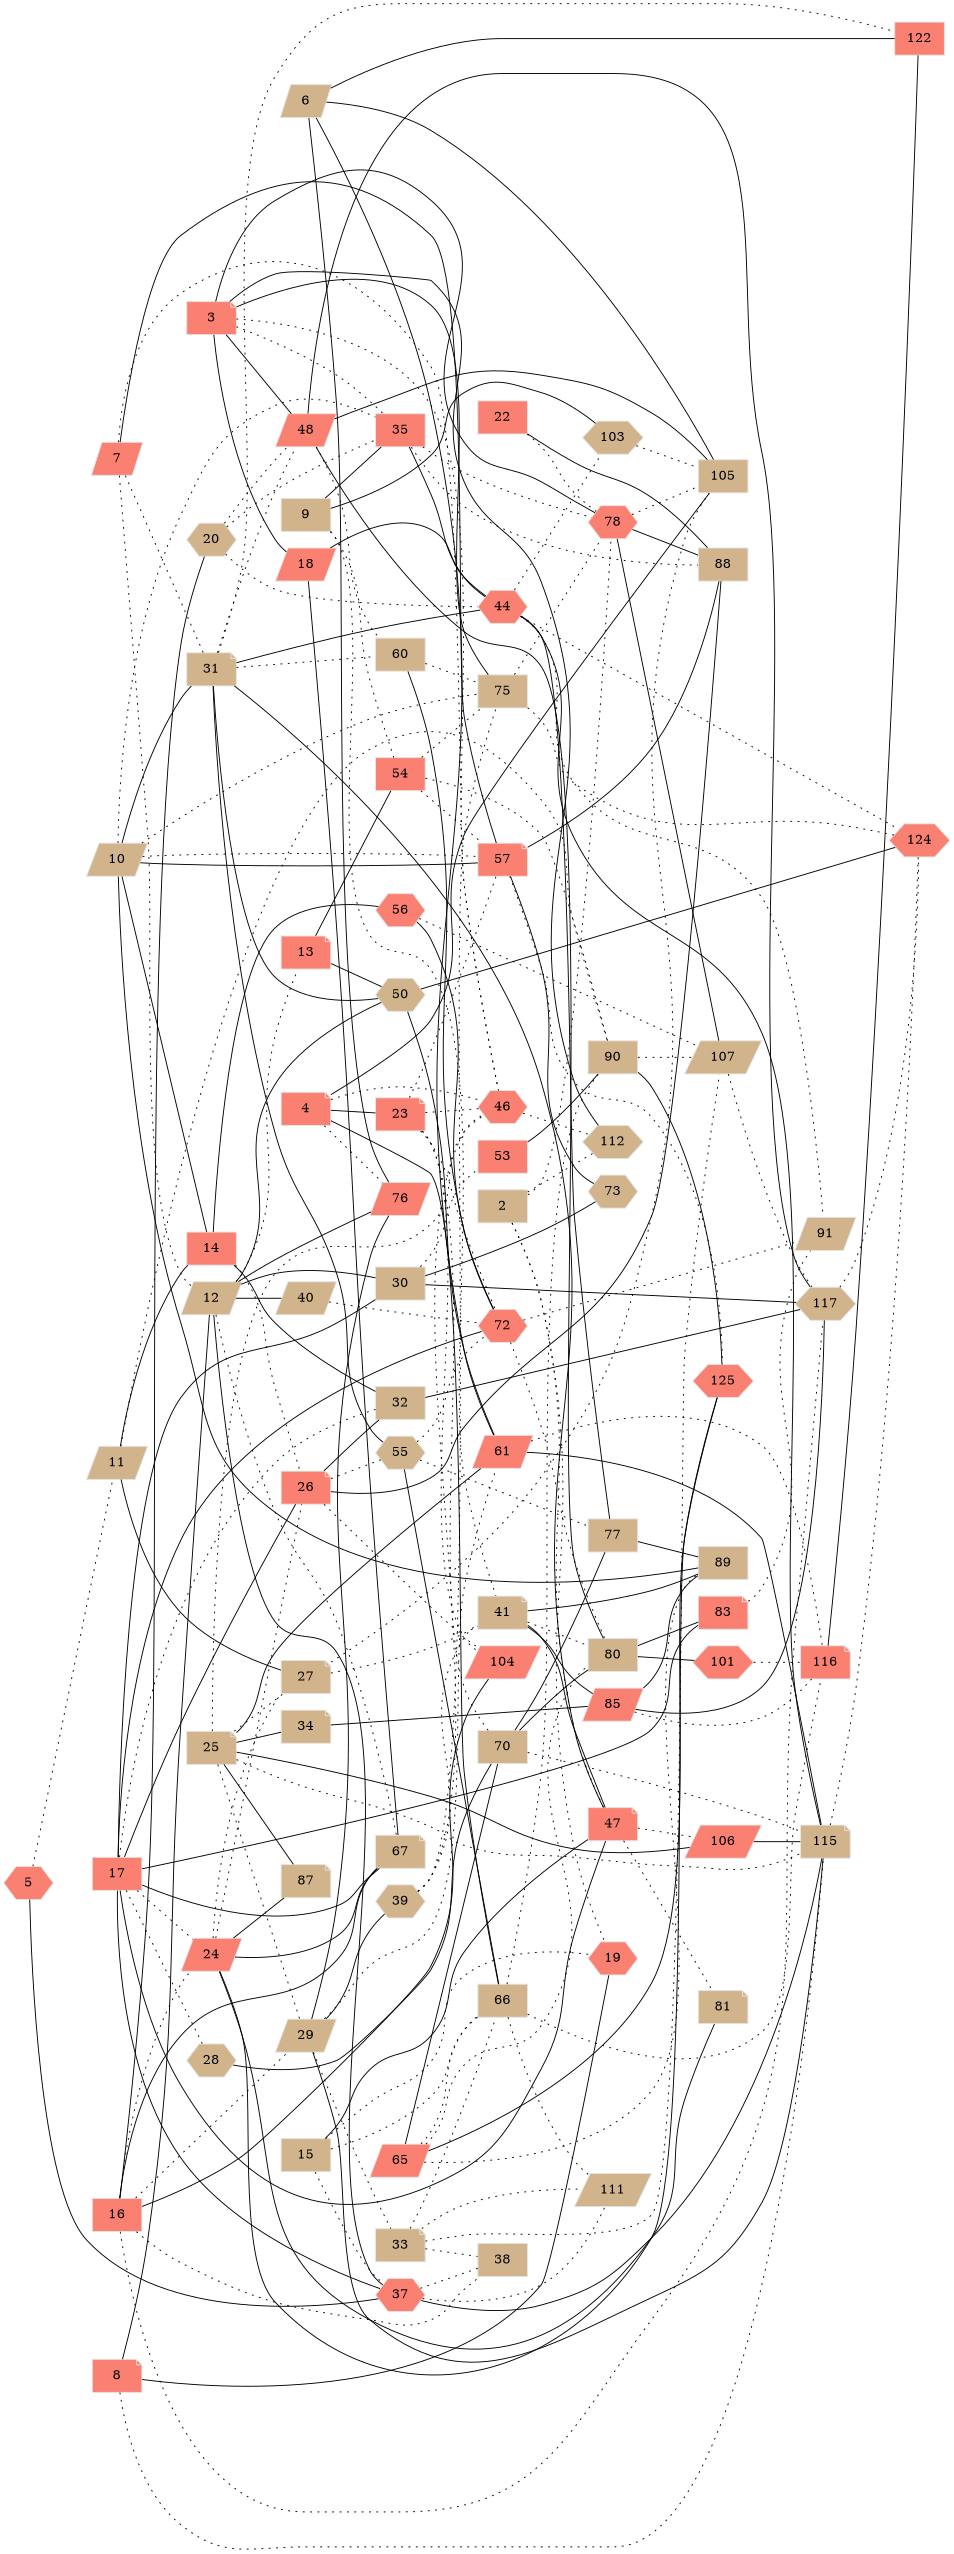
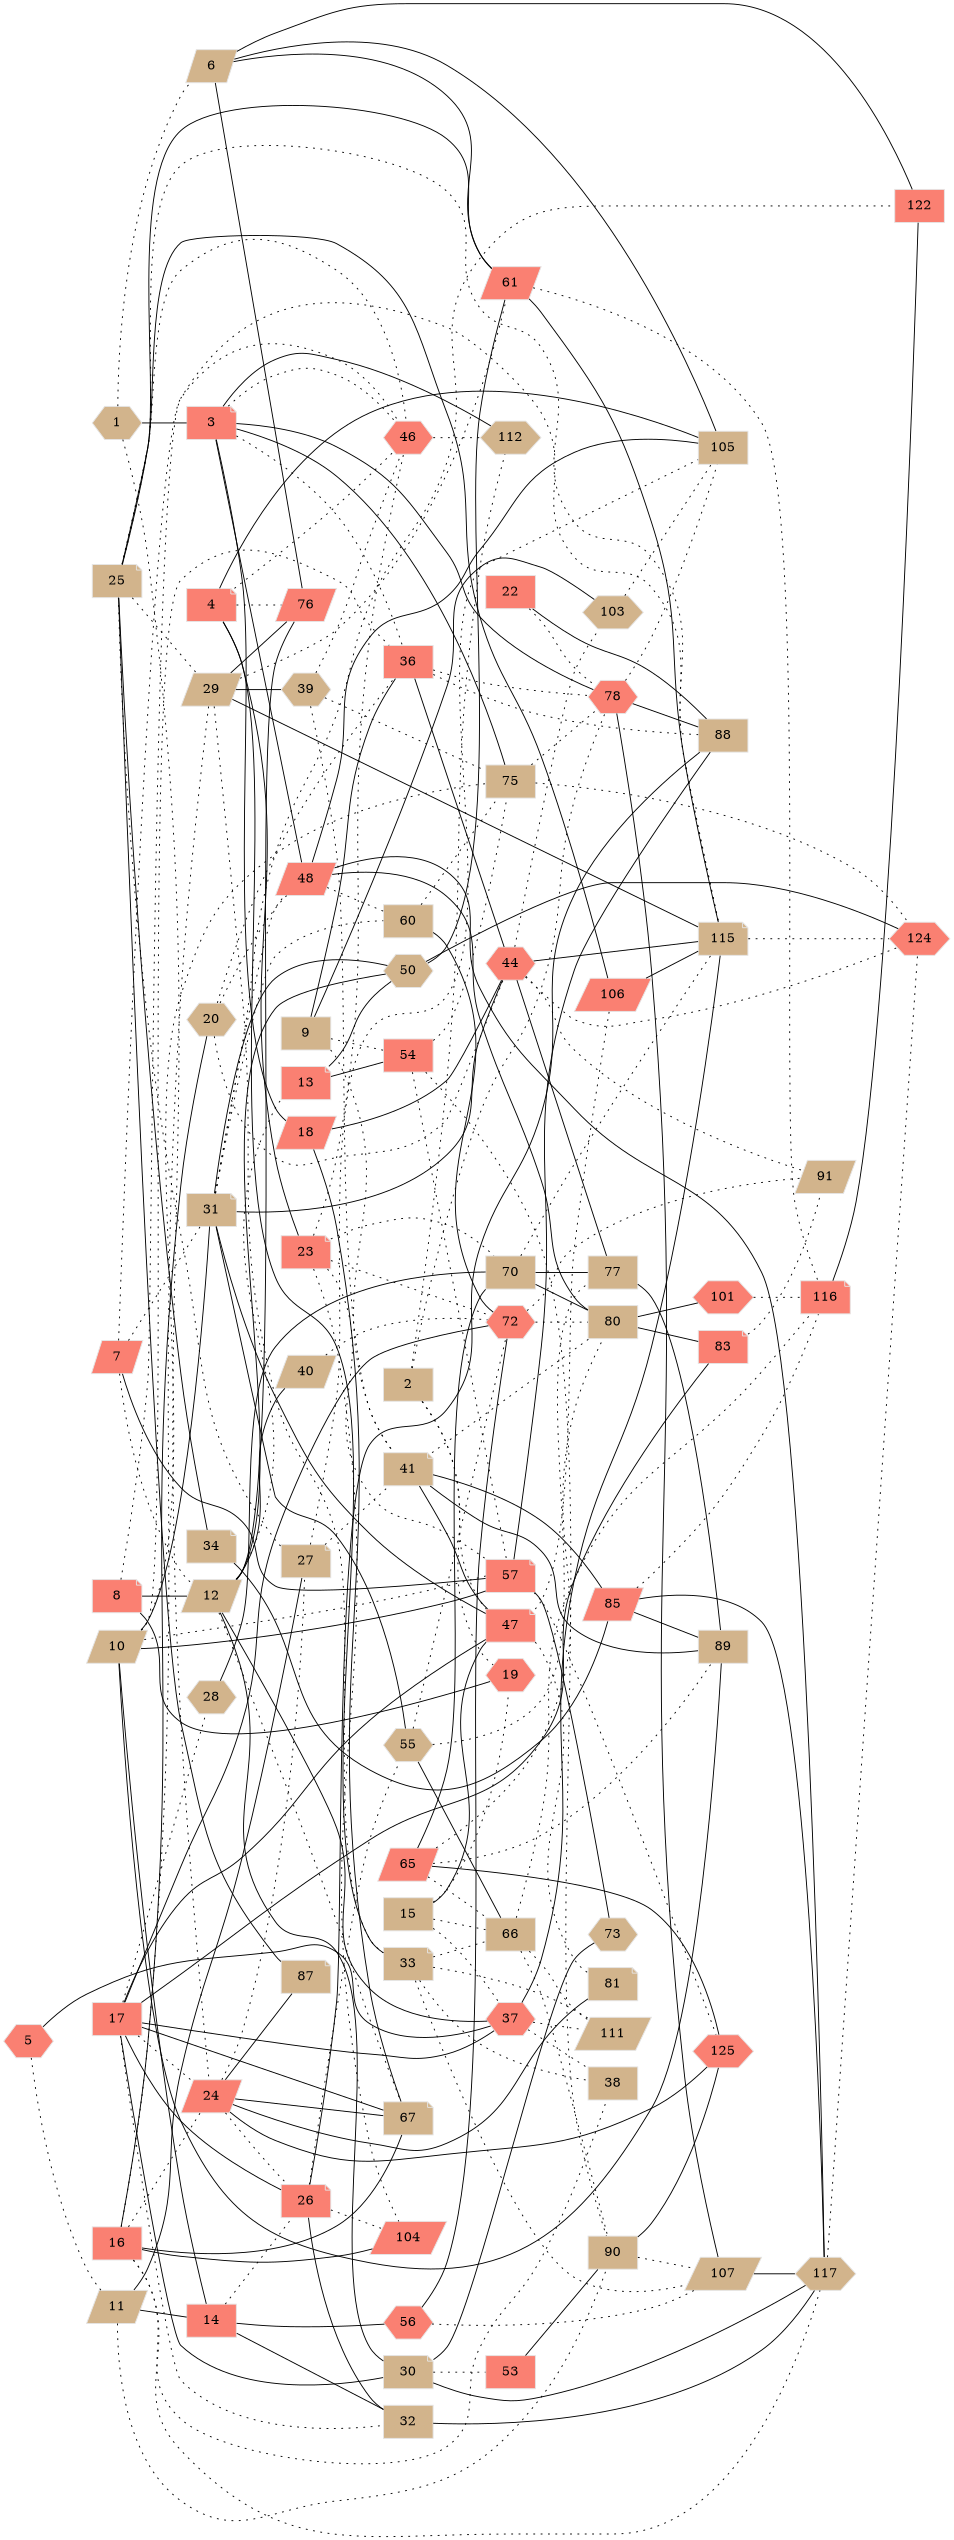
node "1": added
node "35": label "35" -> "36"
edge "107" -- "117": style dotted -> solid
node "30": shape box -> note
edge "4" -- "66": now "4" -- "33"
